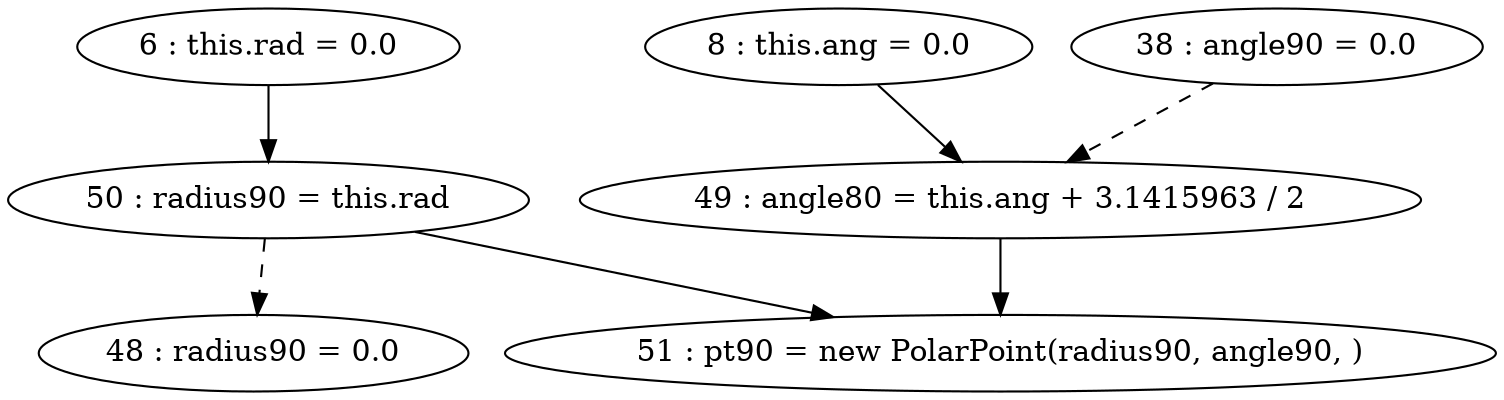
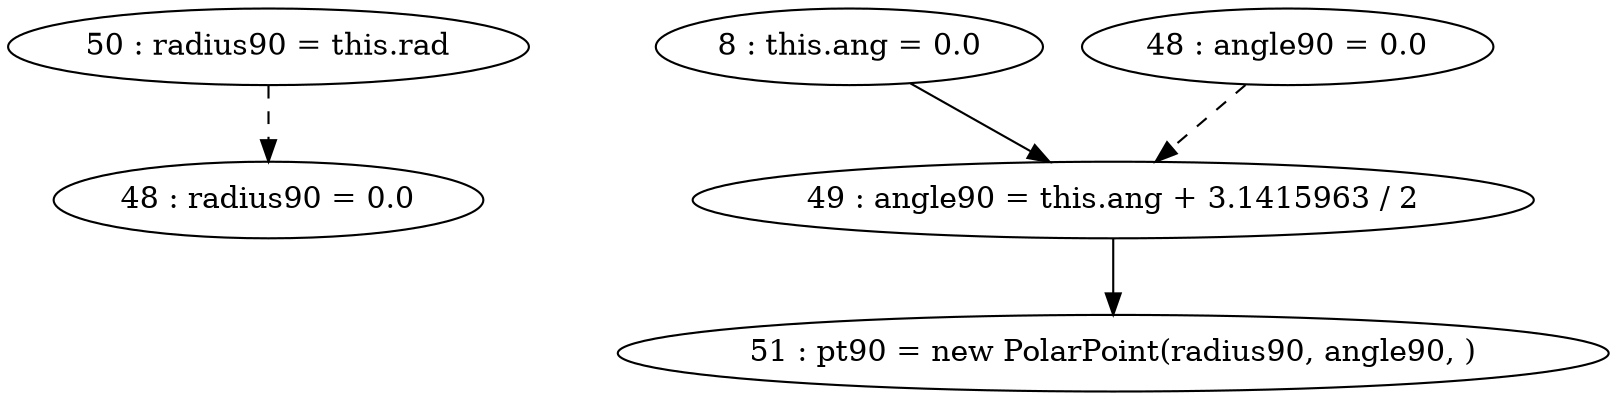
node "6 : this.rad = 0.0": removed
node "38 : angle90 = 0.0": label "38 : angle90 = 0.0" -> "48 : angle90 = 0.0"
node "49 : angle80 = this.ang + 3.1415963 / 2": label "49 : angle80 = this.ang + 3.1415963 / 2" -> "49 : angle90 = this.ang + 3.1415963 / 2"
edge "50 : radius90 = this.rad" -> "51 : pt90 = new PolarPoint(radius90, angle90, )": removed
